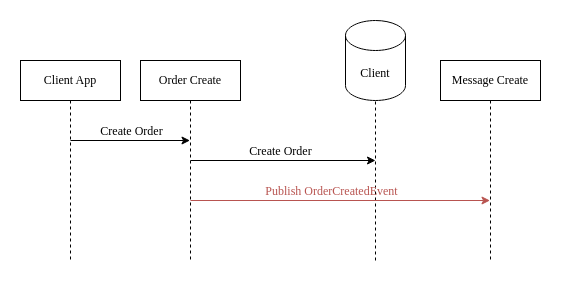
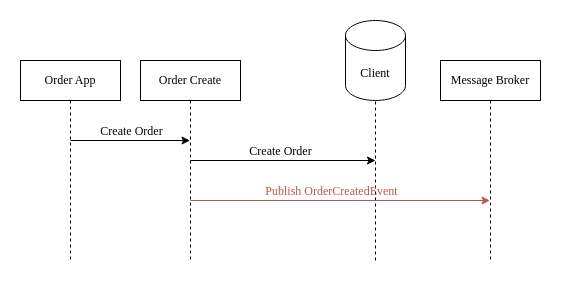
node "Client App": label "Client App" -> "Order App"
node "Message Create": label "Message Create" -> "Message Broker"
